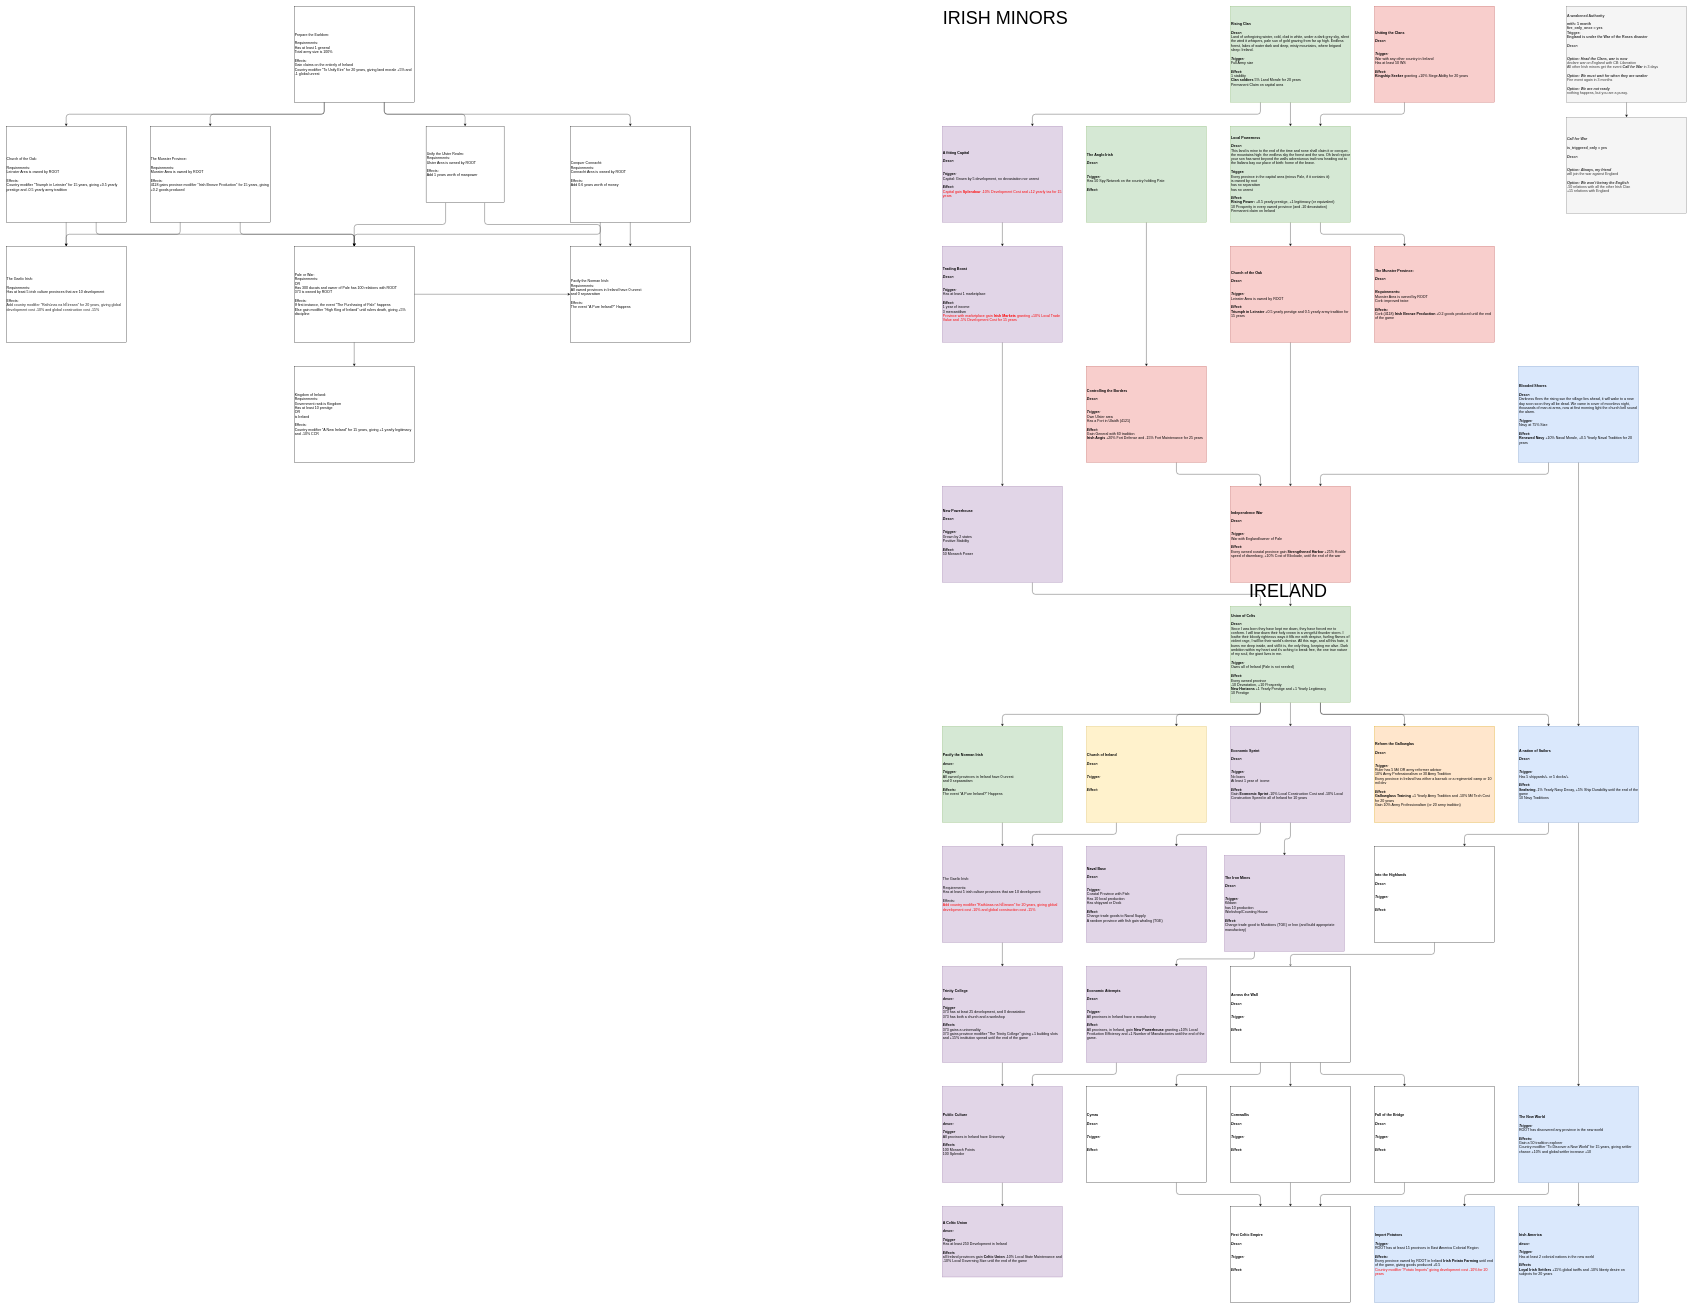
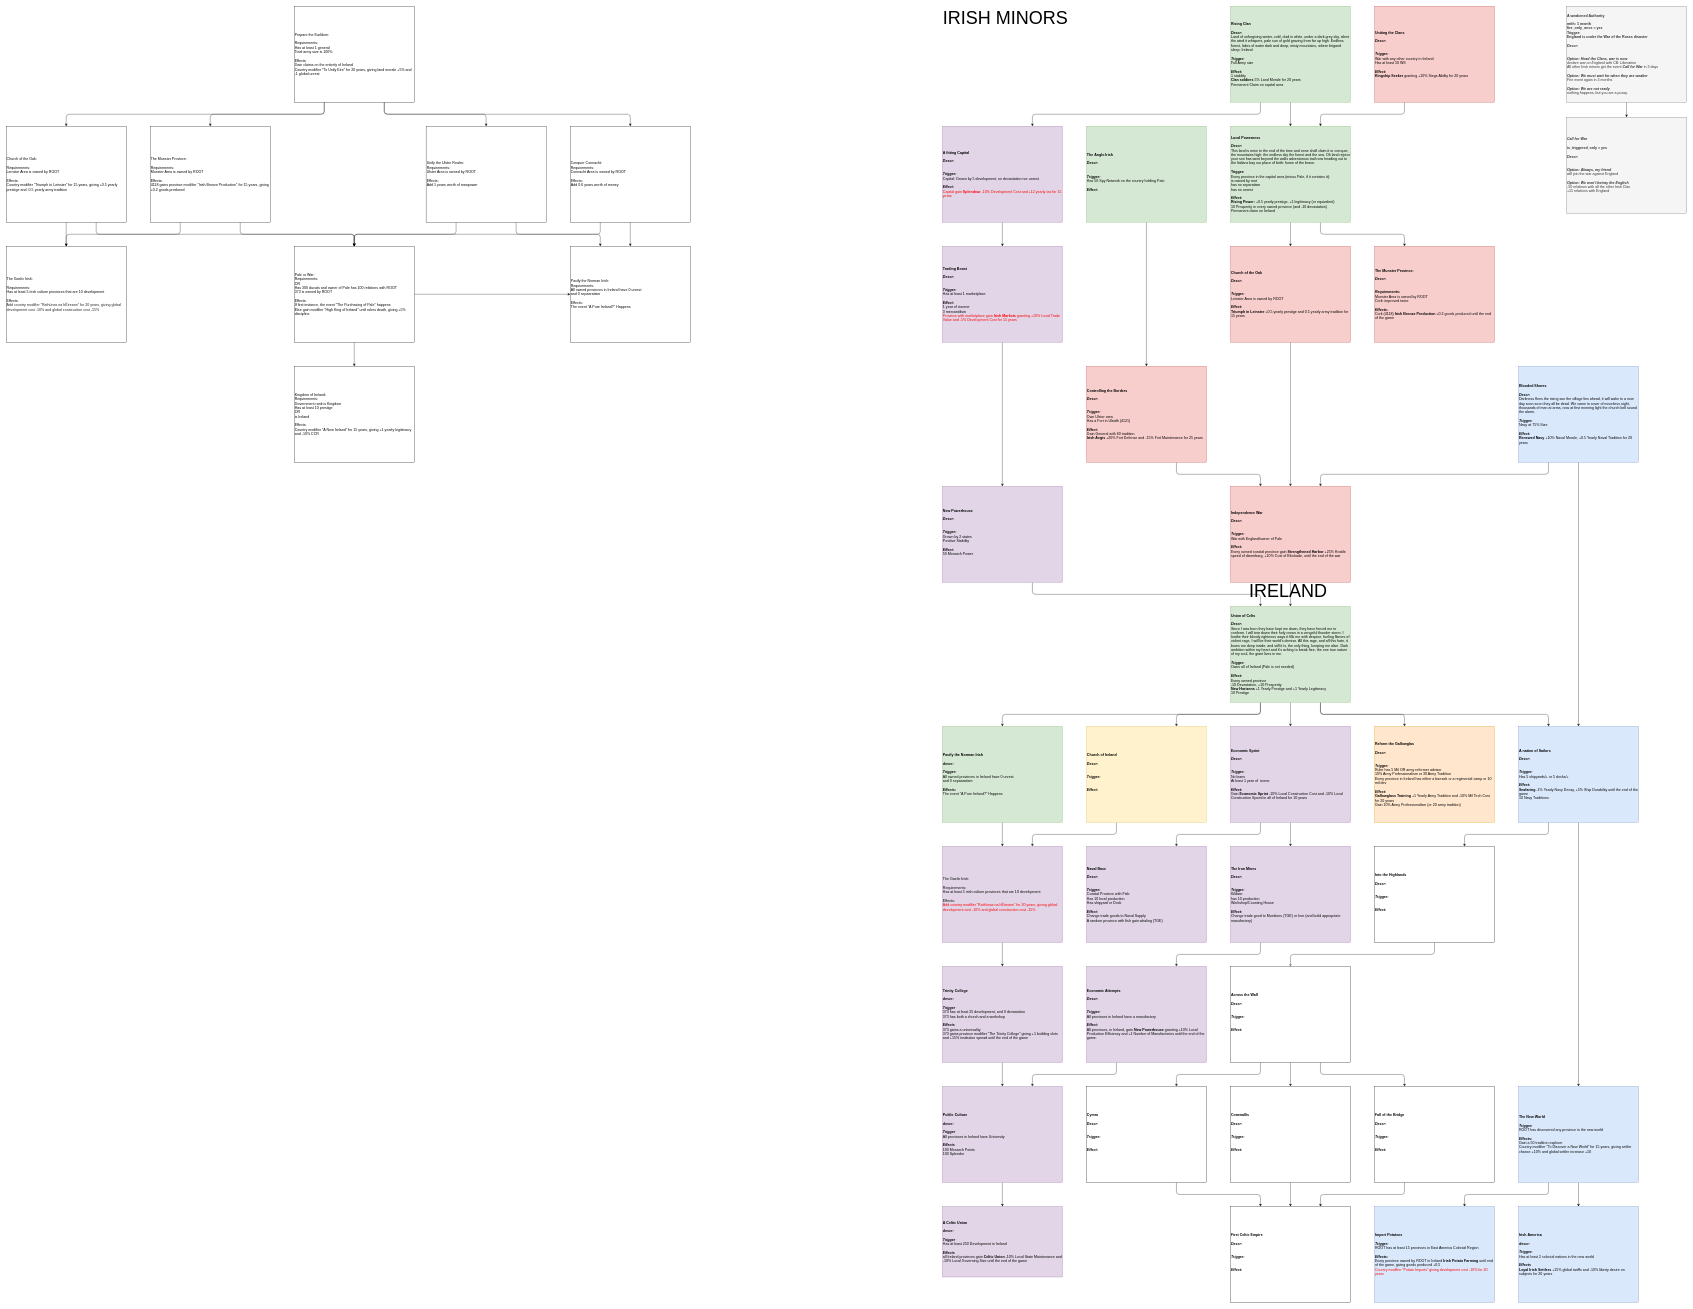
node "Unify the Ulster Realm: Requirements: Ulster Area is owned by ROOT Effects: Add 1 years worth of manpower": size 78x77 -> 120x96
node "The Iron Mines Descr: Trigger: Kildare: has 10 production Workshop/Counting House Effect: Change trade good to Munitions (TGE) or Iron (and build appropriate manufactory)": moved (1284, 903) -> (1290, 894)
